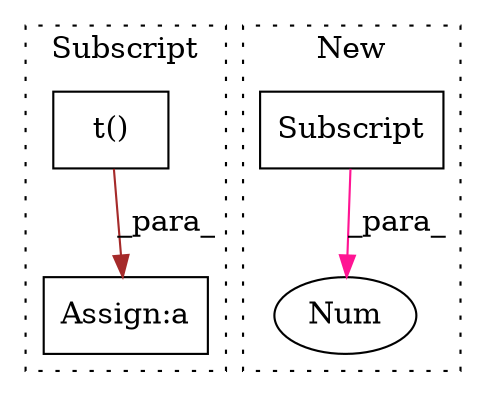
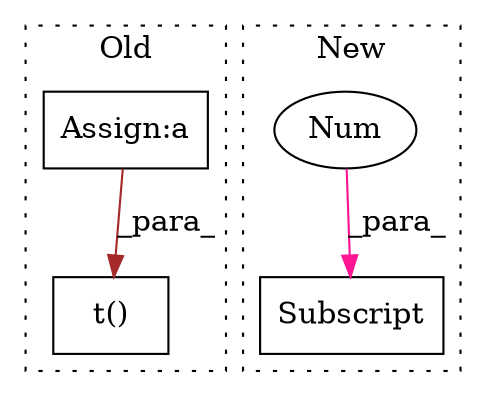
cluster "Subscript": label "Subscript" -> "Old"
edge "t()" -> "Assign:a": reversed
edge "Subscript" -> "Num": reversed
